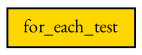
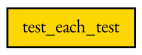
node "for_each_test": label "for_each_test" -> "test_each_test"
